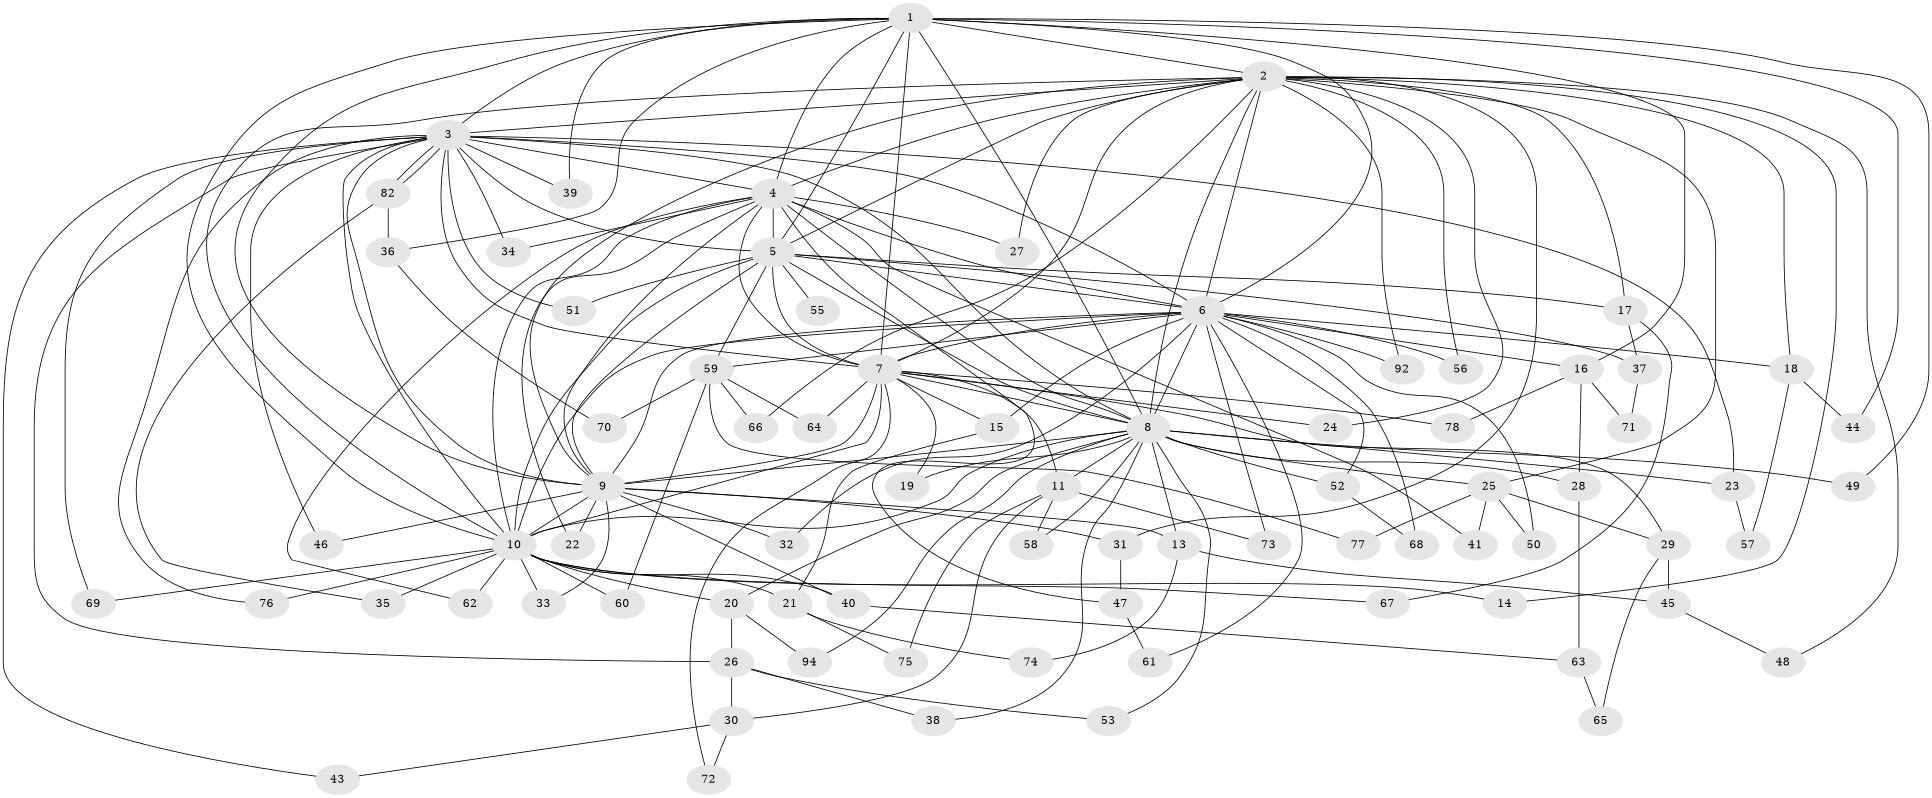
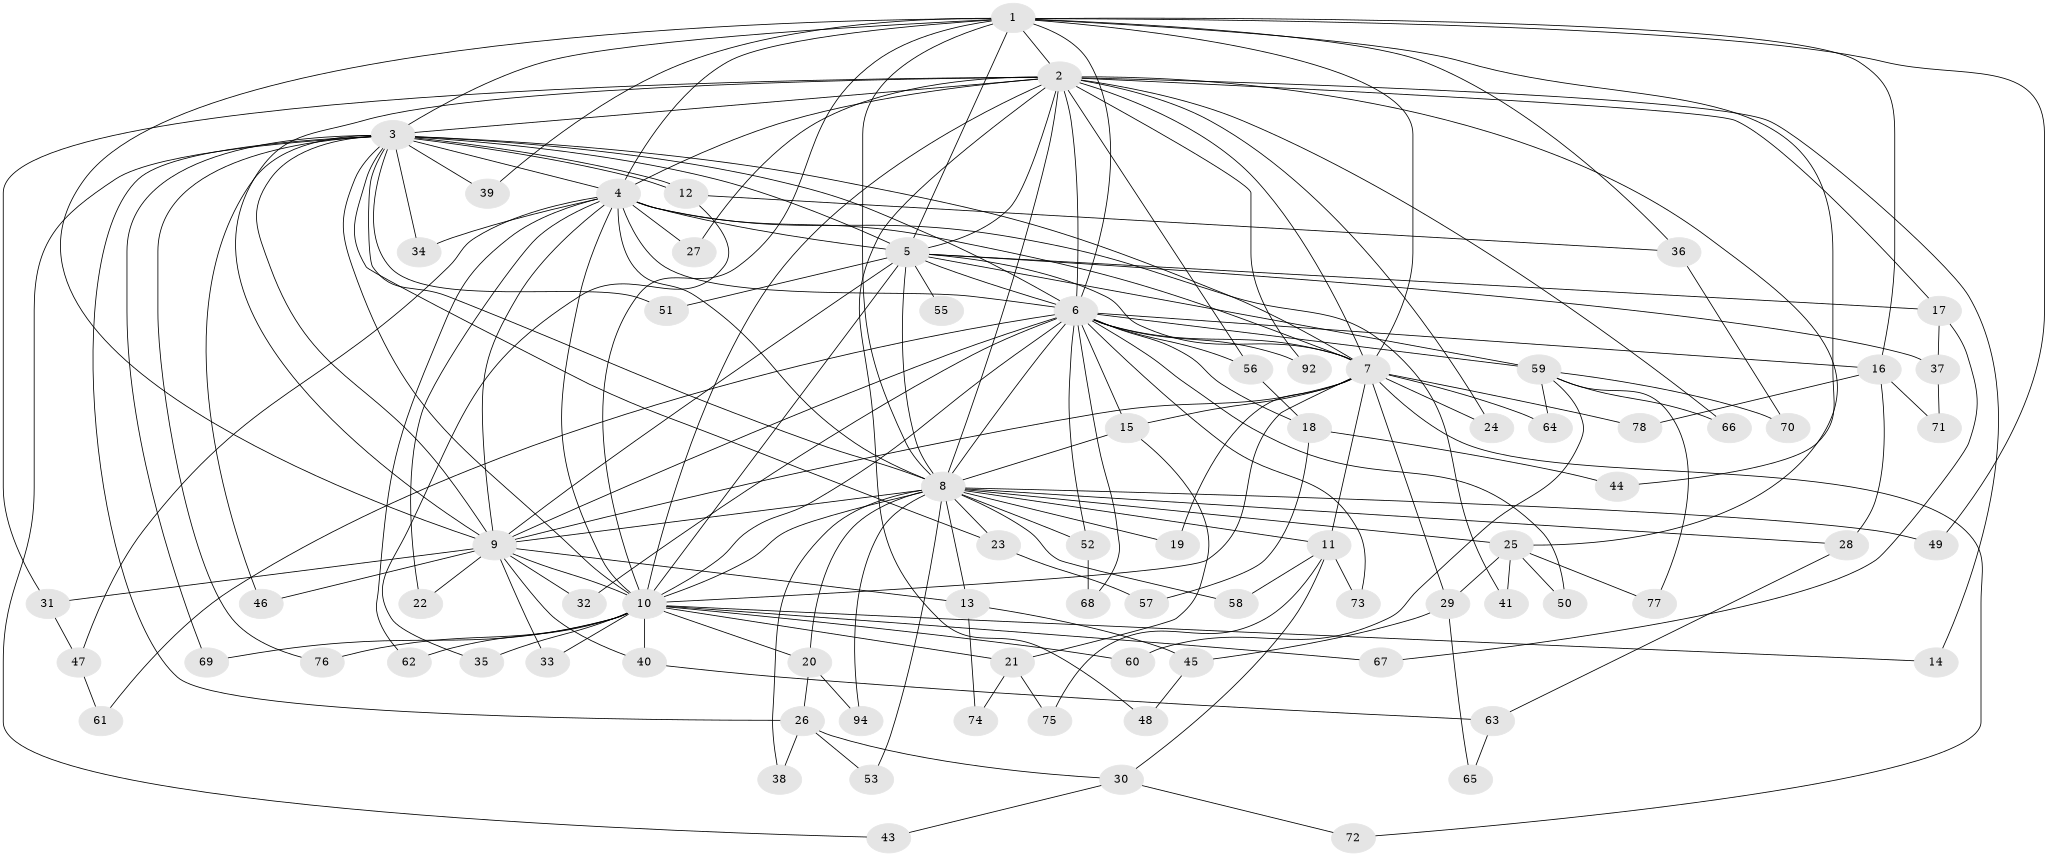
edge "2" -- "18": now "56" -- "18"
node "82": label "82" -> "12"
edge "7" -- "8": now "15" -- "8"
